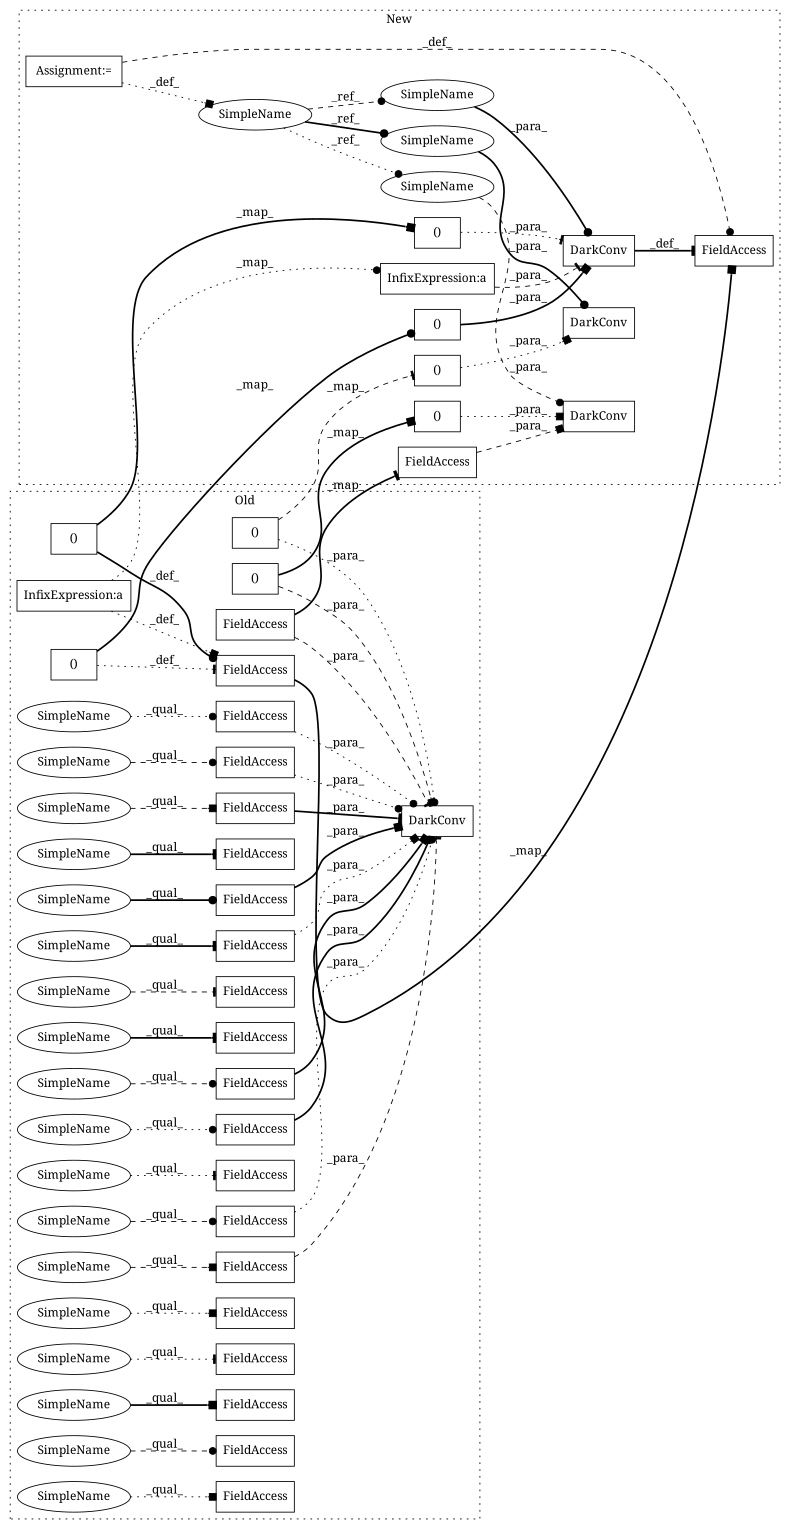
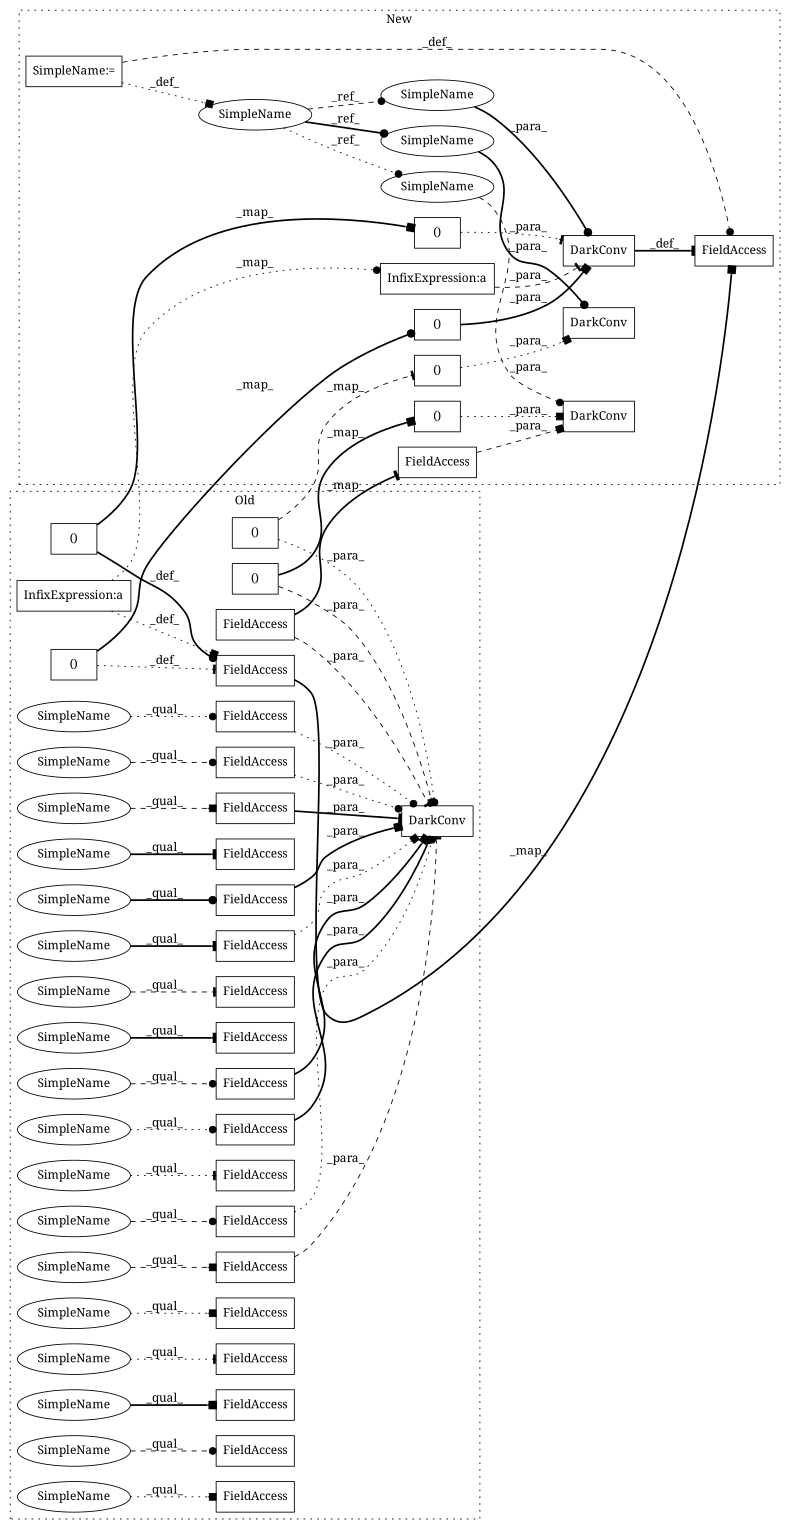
node "Assignment:=": label "Assignment:=" -> "SimpleName:="
